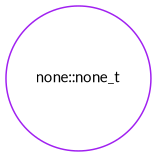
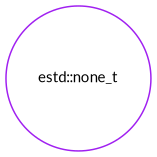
node "none::none_t": label "none::none_t" -> "estd::none_t"
